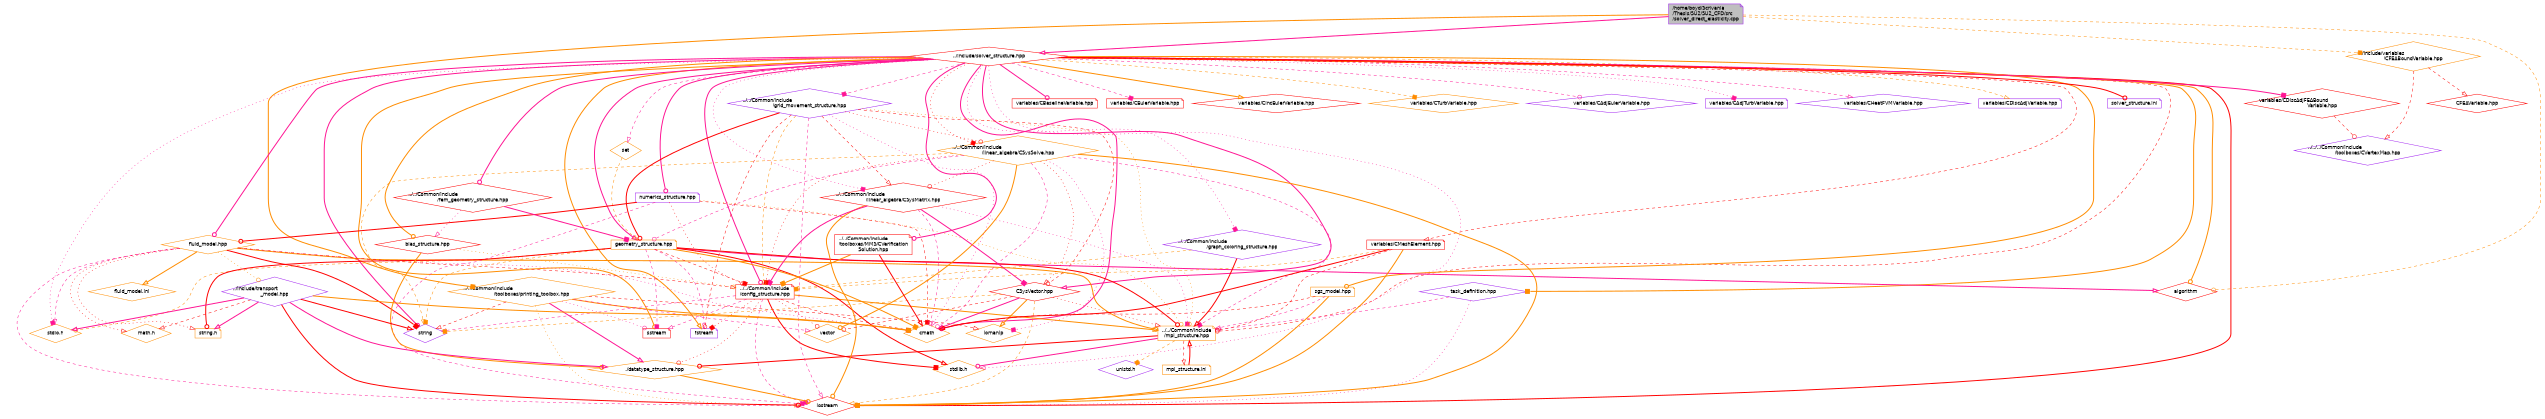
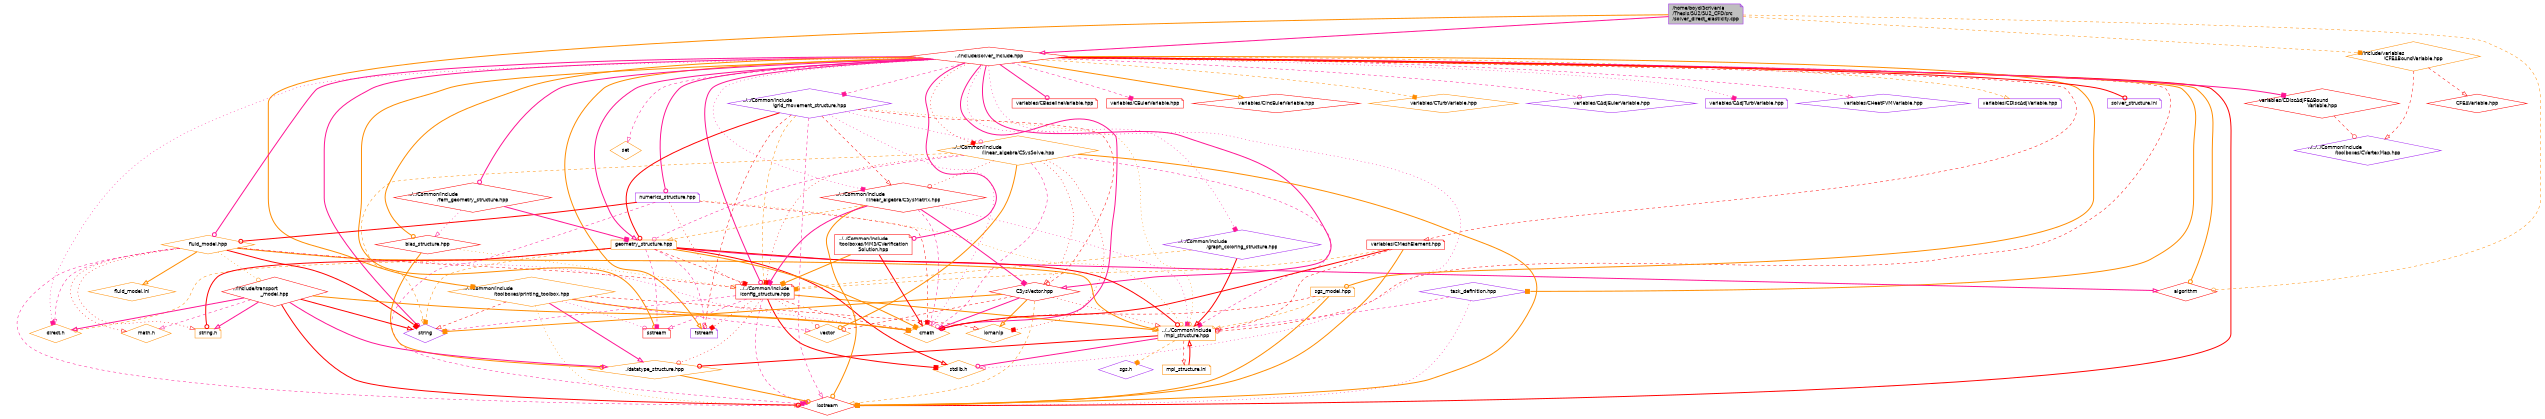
node "../include/solver_structure.hpp": label "../include/solver_structure.hpp" -> "../include/solver_include.hpp"
edge "../../Common/include /grid_movement_structure.hpp" -> "../../Common/include /linear_algebra/CSysSolve.hpp": color red -> deeppink
edge "set" -> "geometry_structure.hpp": now "../../Common/include /linear_algebra/CSysMatrix.hpp" -> "geometry_structure.hpp"
edge "../../Common/include /linear_algebra/CSysSolve.hpp" -> "iomanip": color deeppink -> red
node "../include/transport _model.hpp": color purple -> red
edge "../include/transport _model.hpp" -> "math.h": color red -> deeppink
edge "sgs_model.hpp" -> "../../Common/include /mpi_structure.hpp": color deeppink -> darkorange
edge "CSysVector.hpp" -> "string": style dashed -> bold
node "stdio.h": label "stdio.h" -> "direct.h"
node "unistd.h": label "unistd.h" -> "sgs.h"
